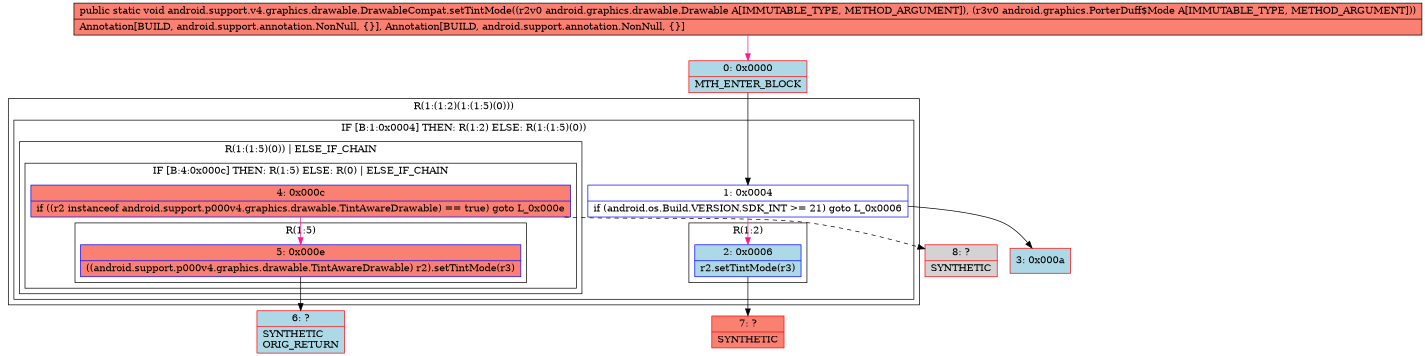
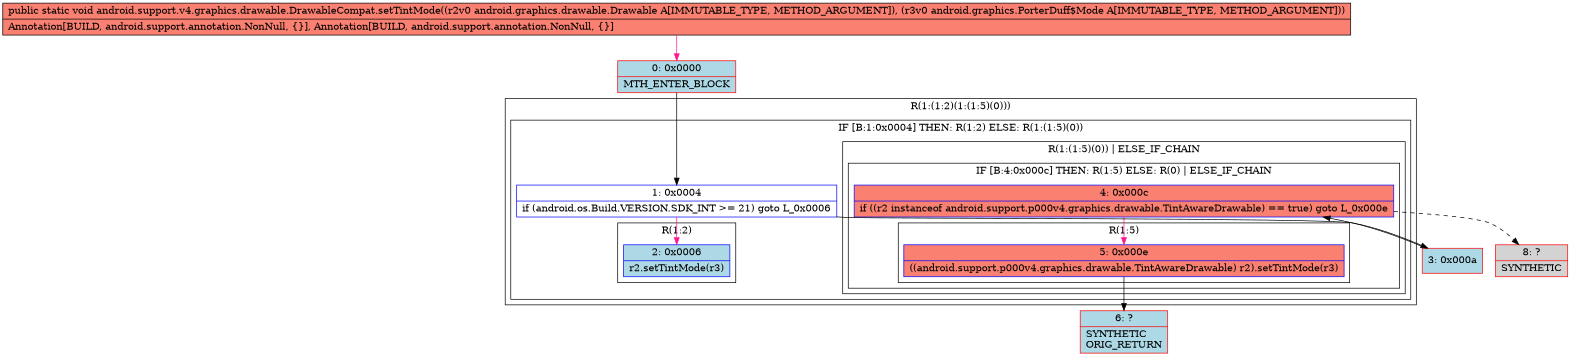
edge "3: 0x000a" -> "4: 0x000c": added
node "7: ?": removed
